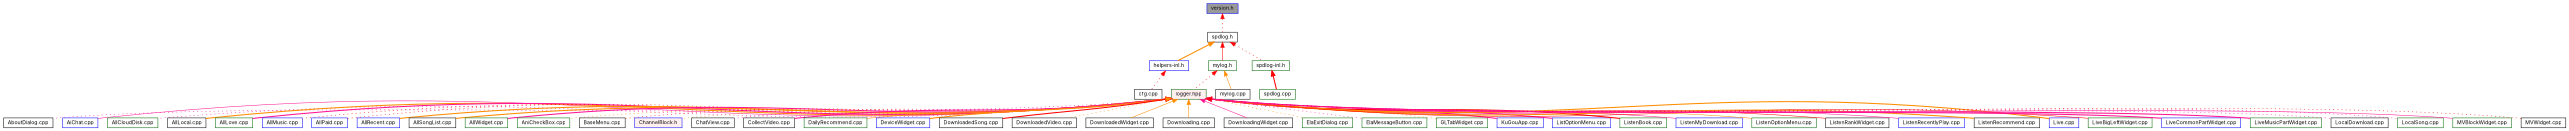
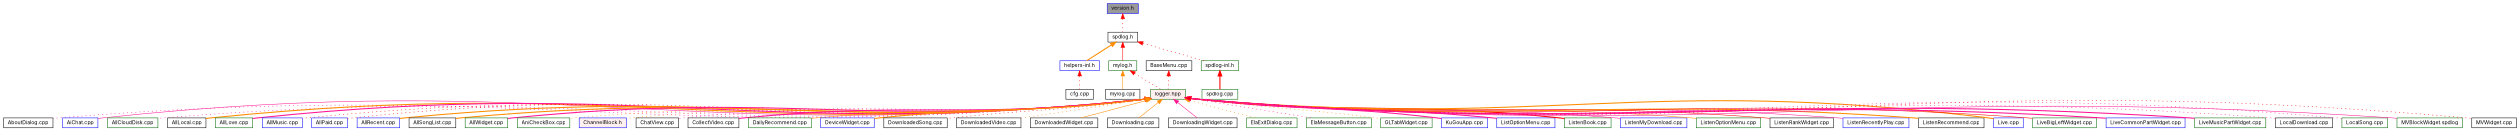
edge "BaseMenu.cpp" -> "logger.hpp": reversed
edge "DownloadedSong.cpp" -> "logger.hpp": style bold -> dotted
node "MVBlockWidget.cpp": label "MVBlockWidget.cpp" -> "MVBlockWidget.spdlog"
